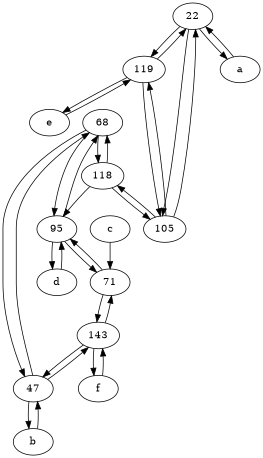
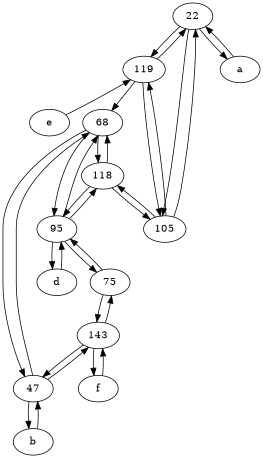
edge "119" -> "e": now "119" -> "68"
edge "95" -> "118": added
node "c": removed
node "71": label "71" -> "75"
